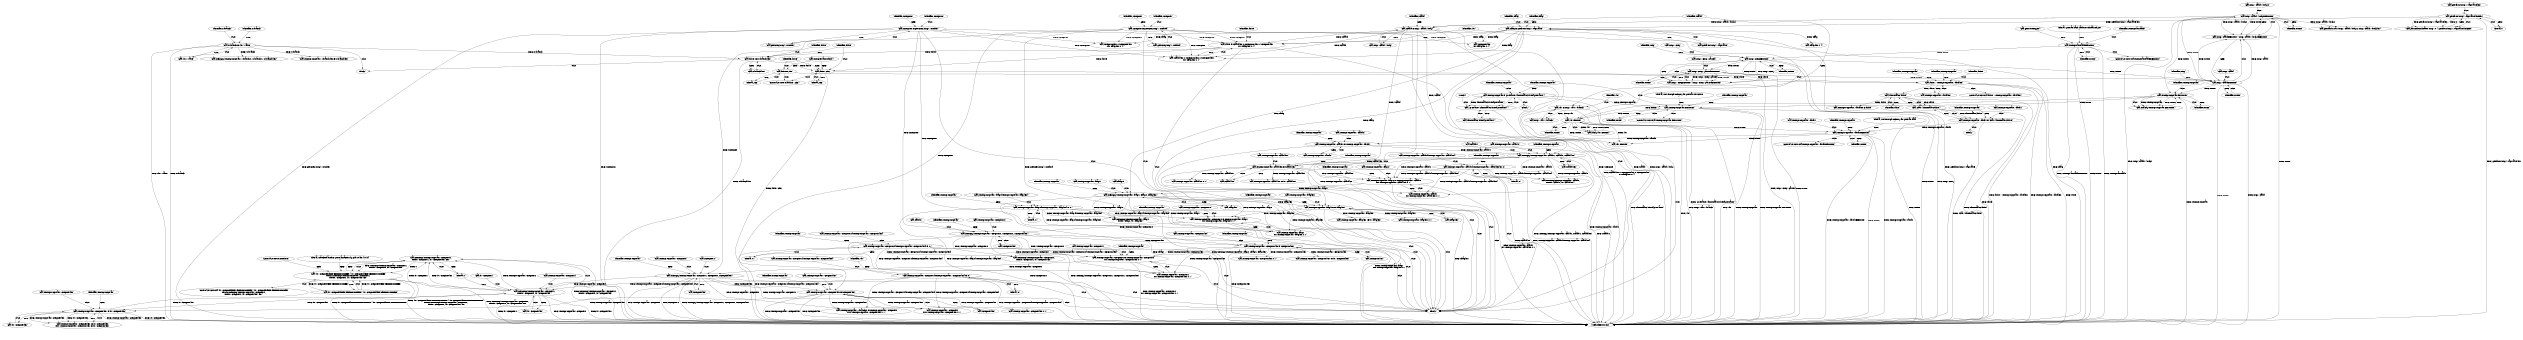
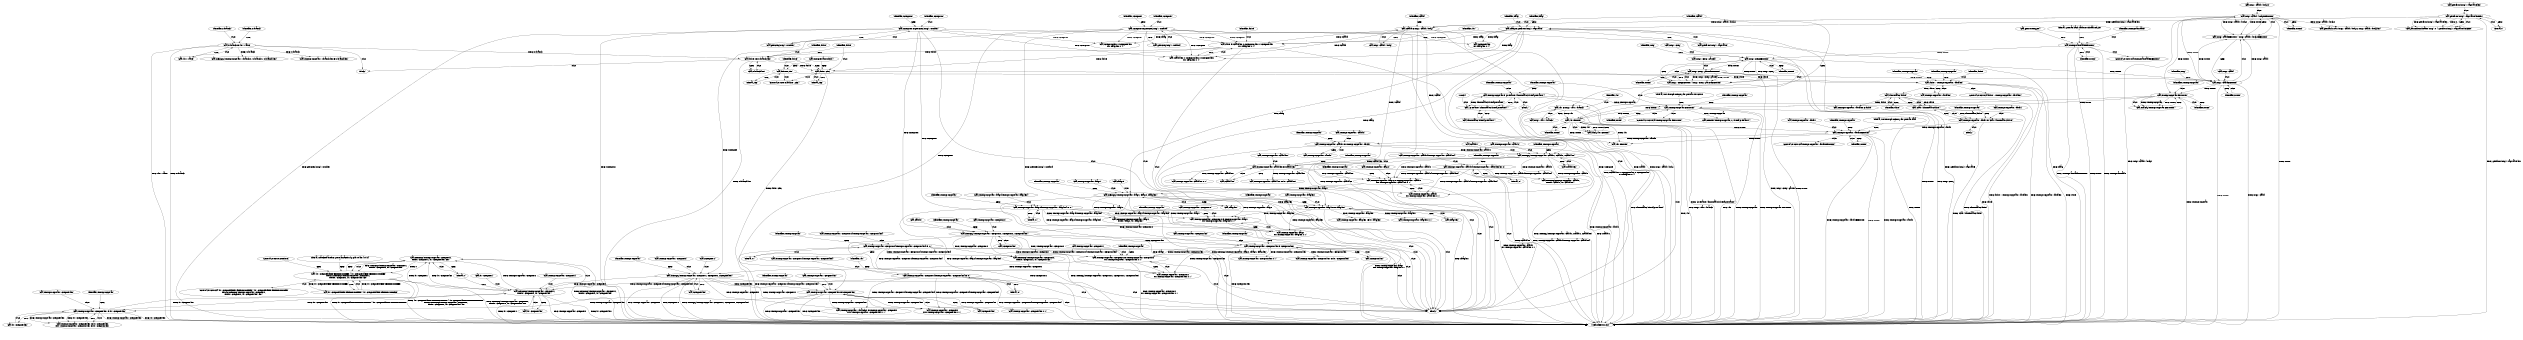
edge "(Call,scseqmet = get_cseq(msg)->method)" -> "(Call,scseqnum.len + scseqmet.len tt+ sftag.len + 4)": label "DDG: scseqmet.s" -> "DDG: scseqmet"
node "(Call,sftag.len + 4)": removed
node "(Call,memset(_tmx_proc_ptran, 0, sizeof(pretran_t)))": added
